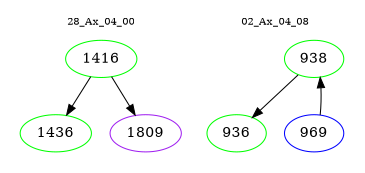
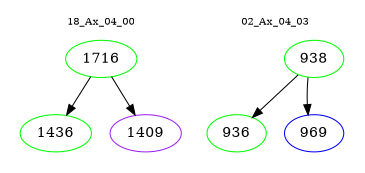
cluster "28_Ax_04_00": label "28_Ax_04_00" -> "18_Ax_04_00"
cluster "02_Ax_04_08": label "02_Ax_04_08" -> "02_Ax_04_03"
node "1416": label "1416" -> "1716"
edge "969" -> "938": reversed
node "1809": label "1809" -> "1409"
